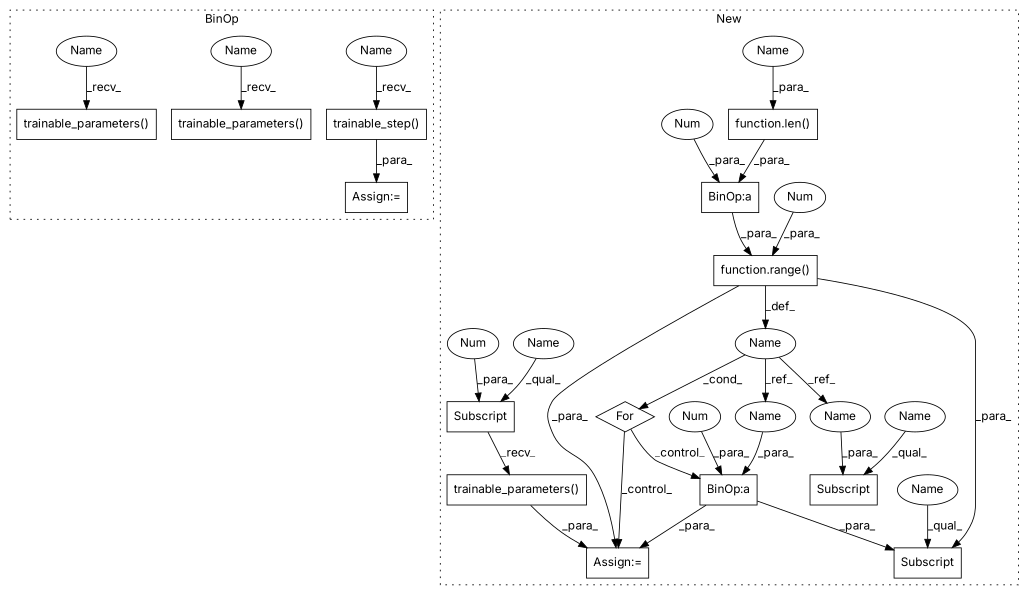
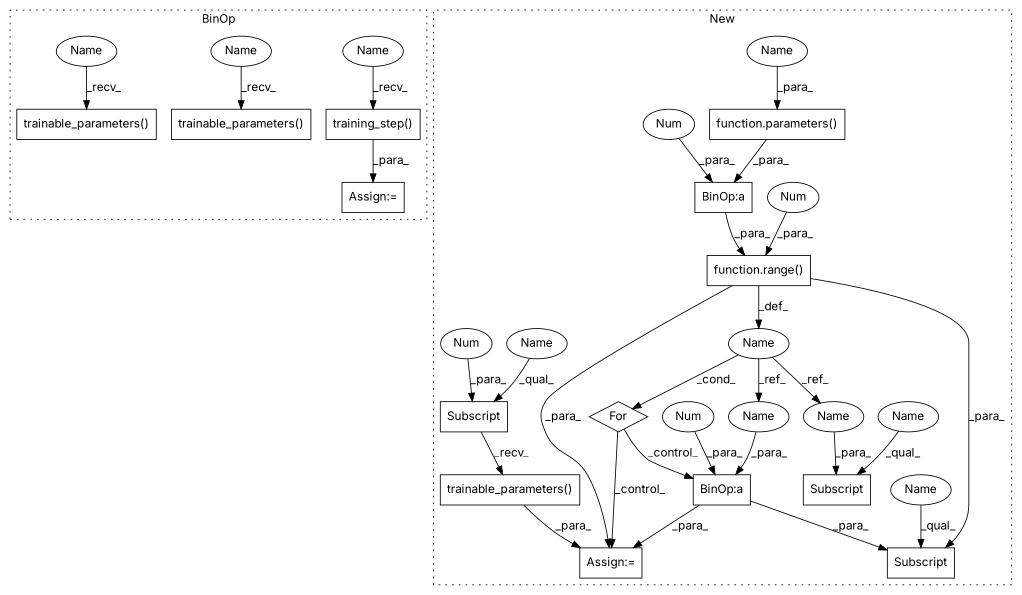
node "trainable_step()": label "trainable_step()" -> "training_step()"
node "function.len()": label "function.len()" -> "function.parameters()"
